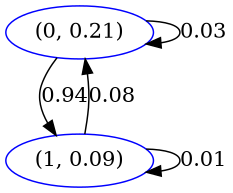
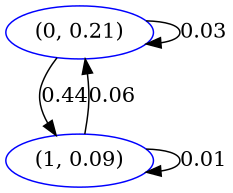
edge "(0, 0.21)" -> "(1, 0.09)": label "0.94" -> "0.44"
edge "(1, 0.09)" -> "(0, 0.21)": label "0.08" -> "0.06"
